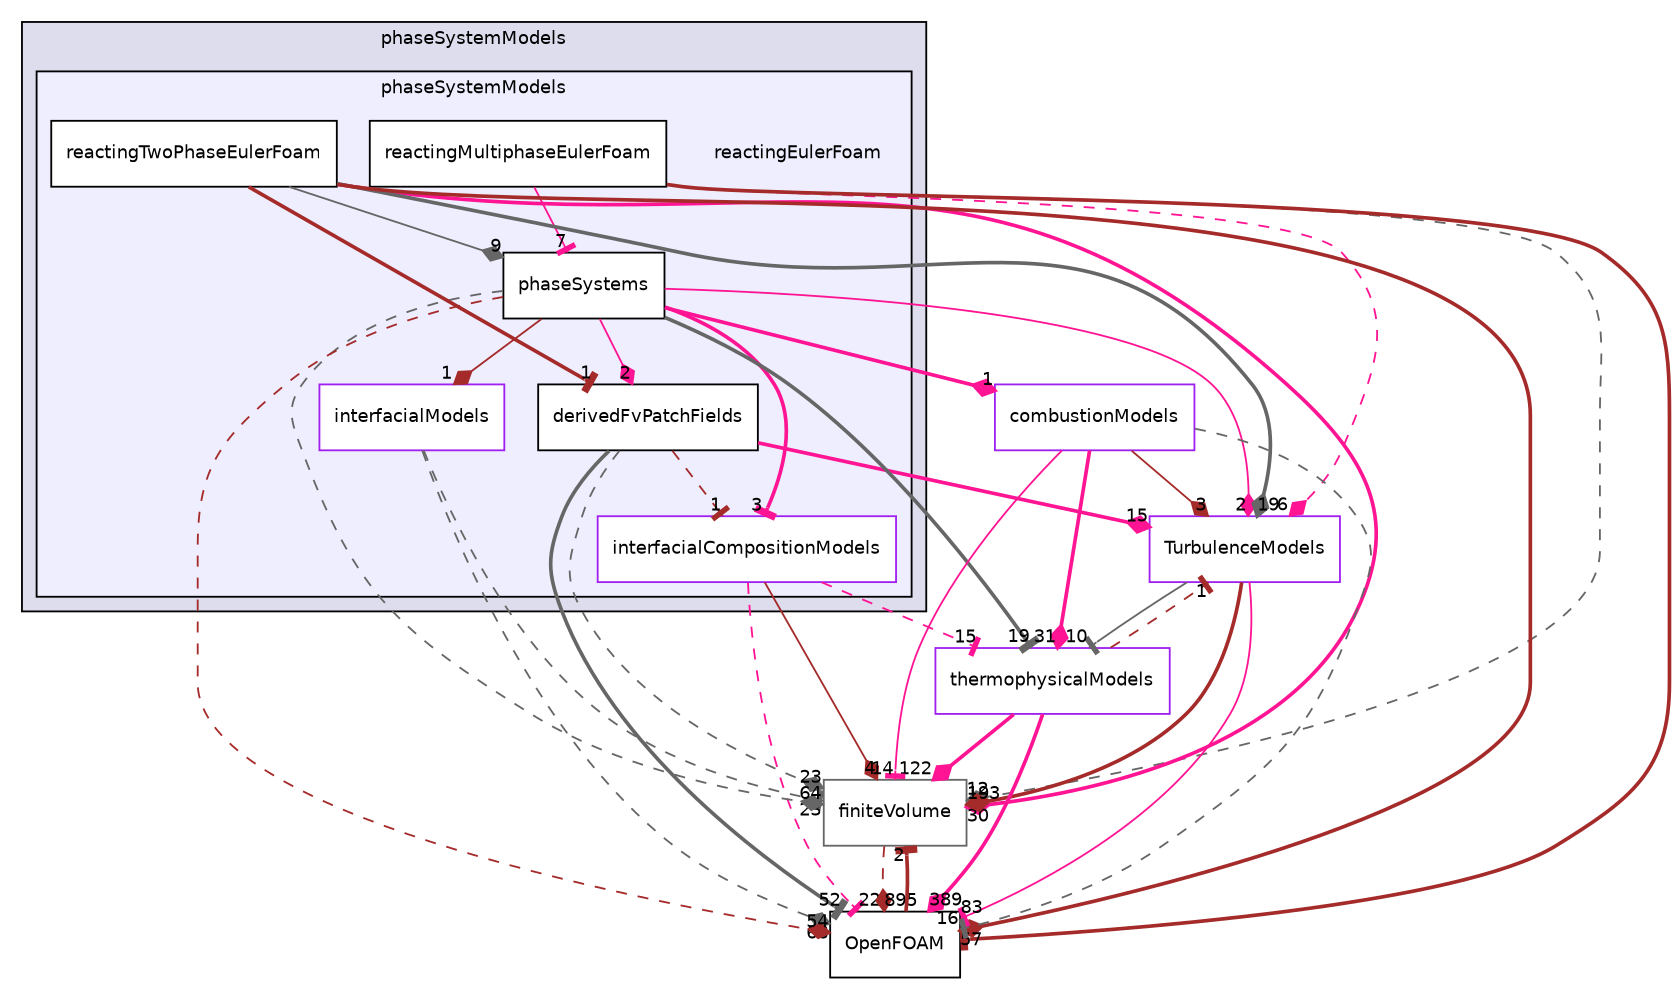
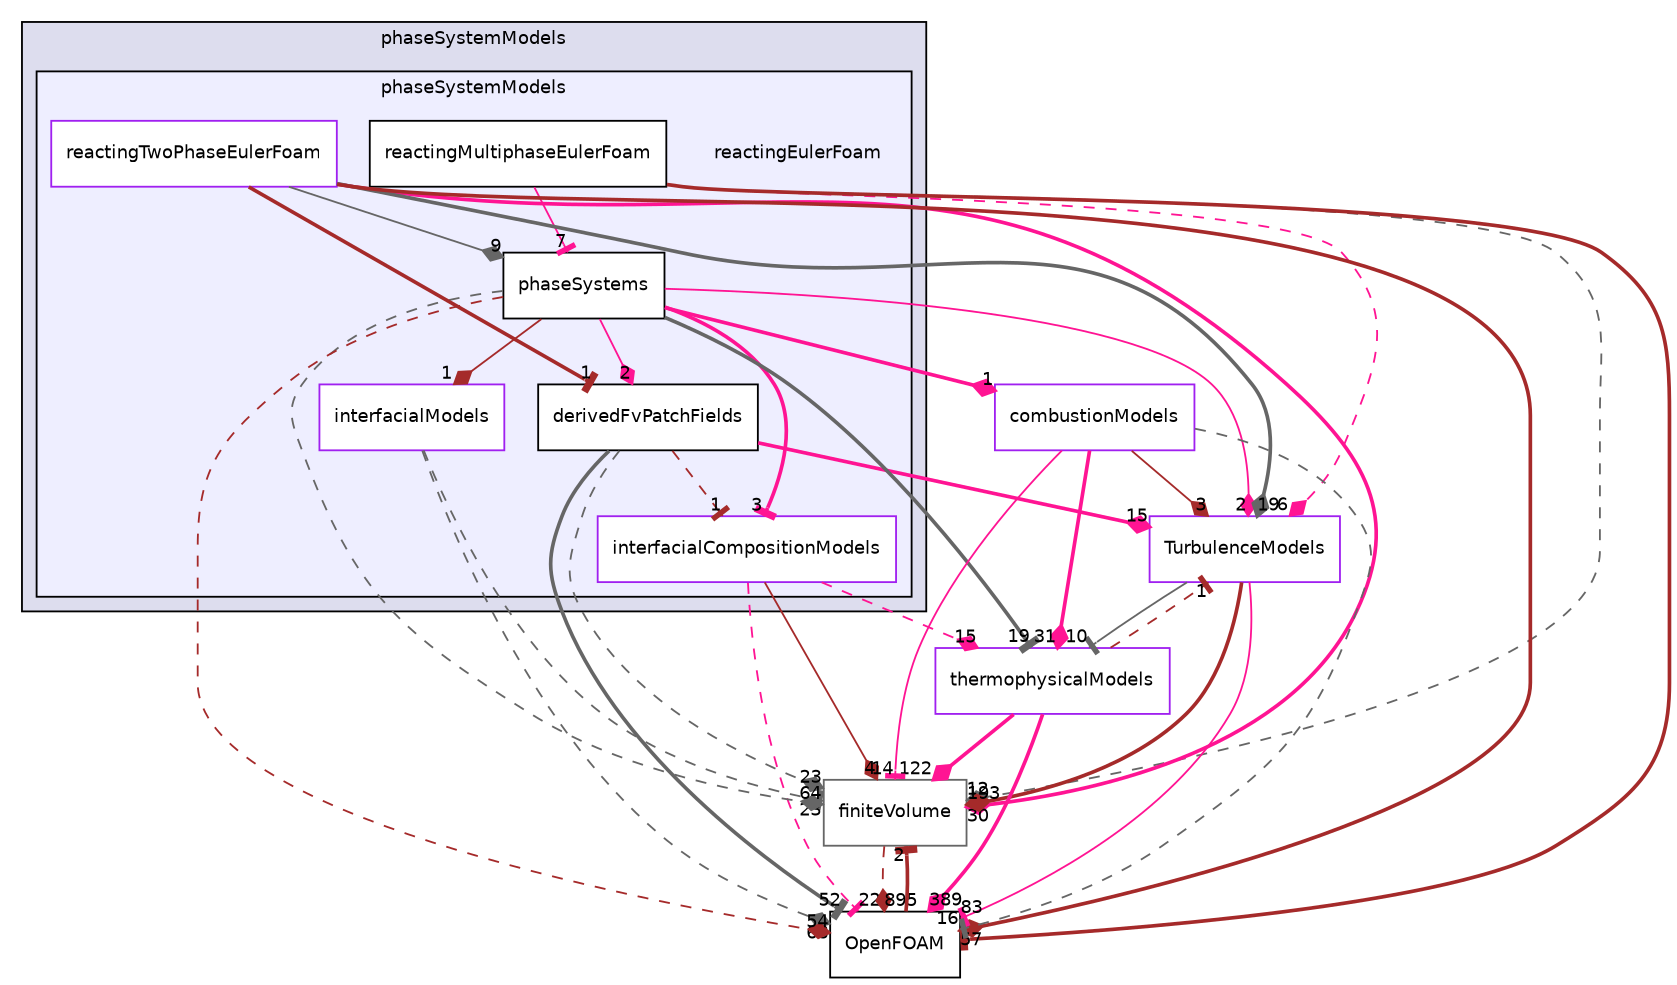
node "reactingTwoPhaseEulerFoam": color black -> purple
edge "interfacialCompositionModels" -> "thermophysicalModels": arrowhead tee -> diamond
